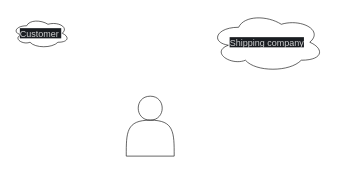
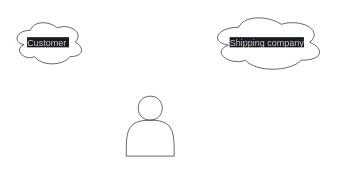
node "Customer": size 57x30 -> 72x48
